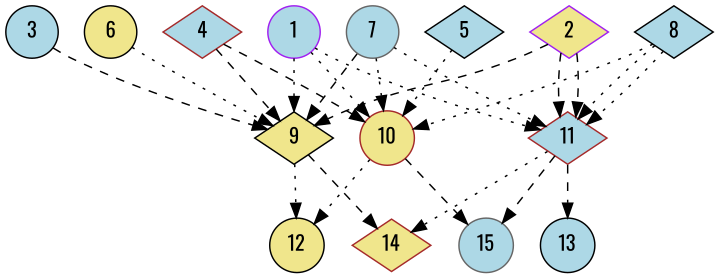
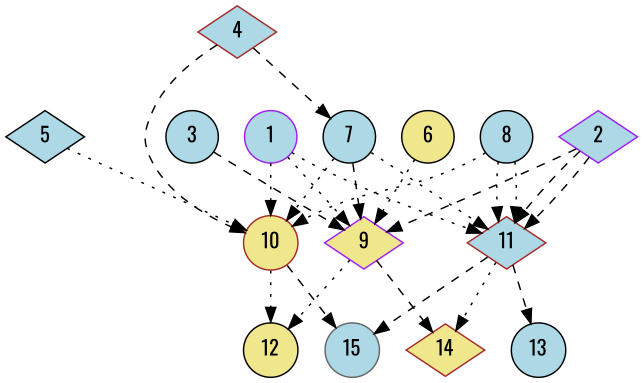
node "7": color gray40 -> black
node "2": fillcolor khaki -> lightblue
node "8": shape diamond -> circle
edge "4" -> "9": now "4" -> "7"
node "9": color black -> purple
